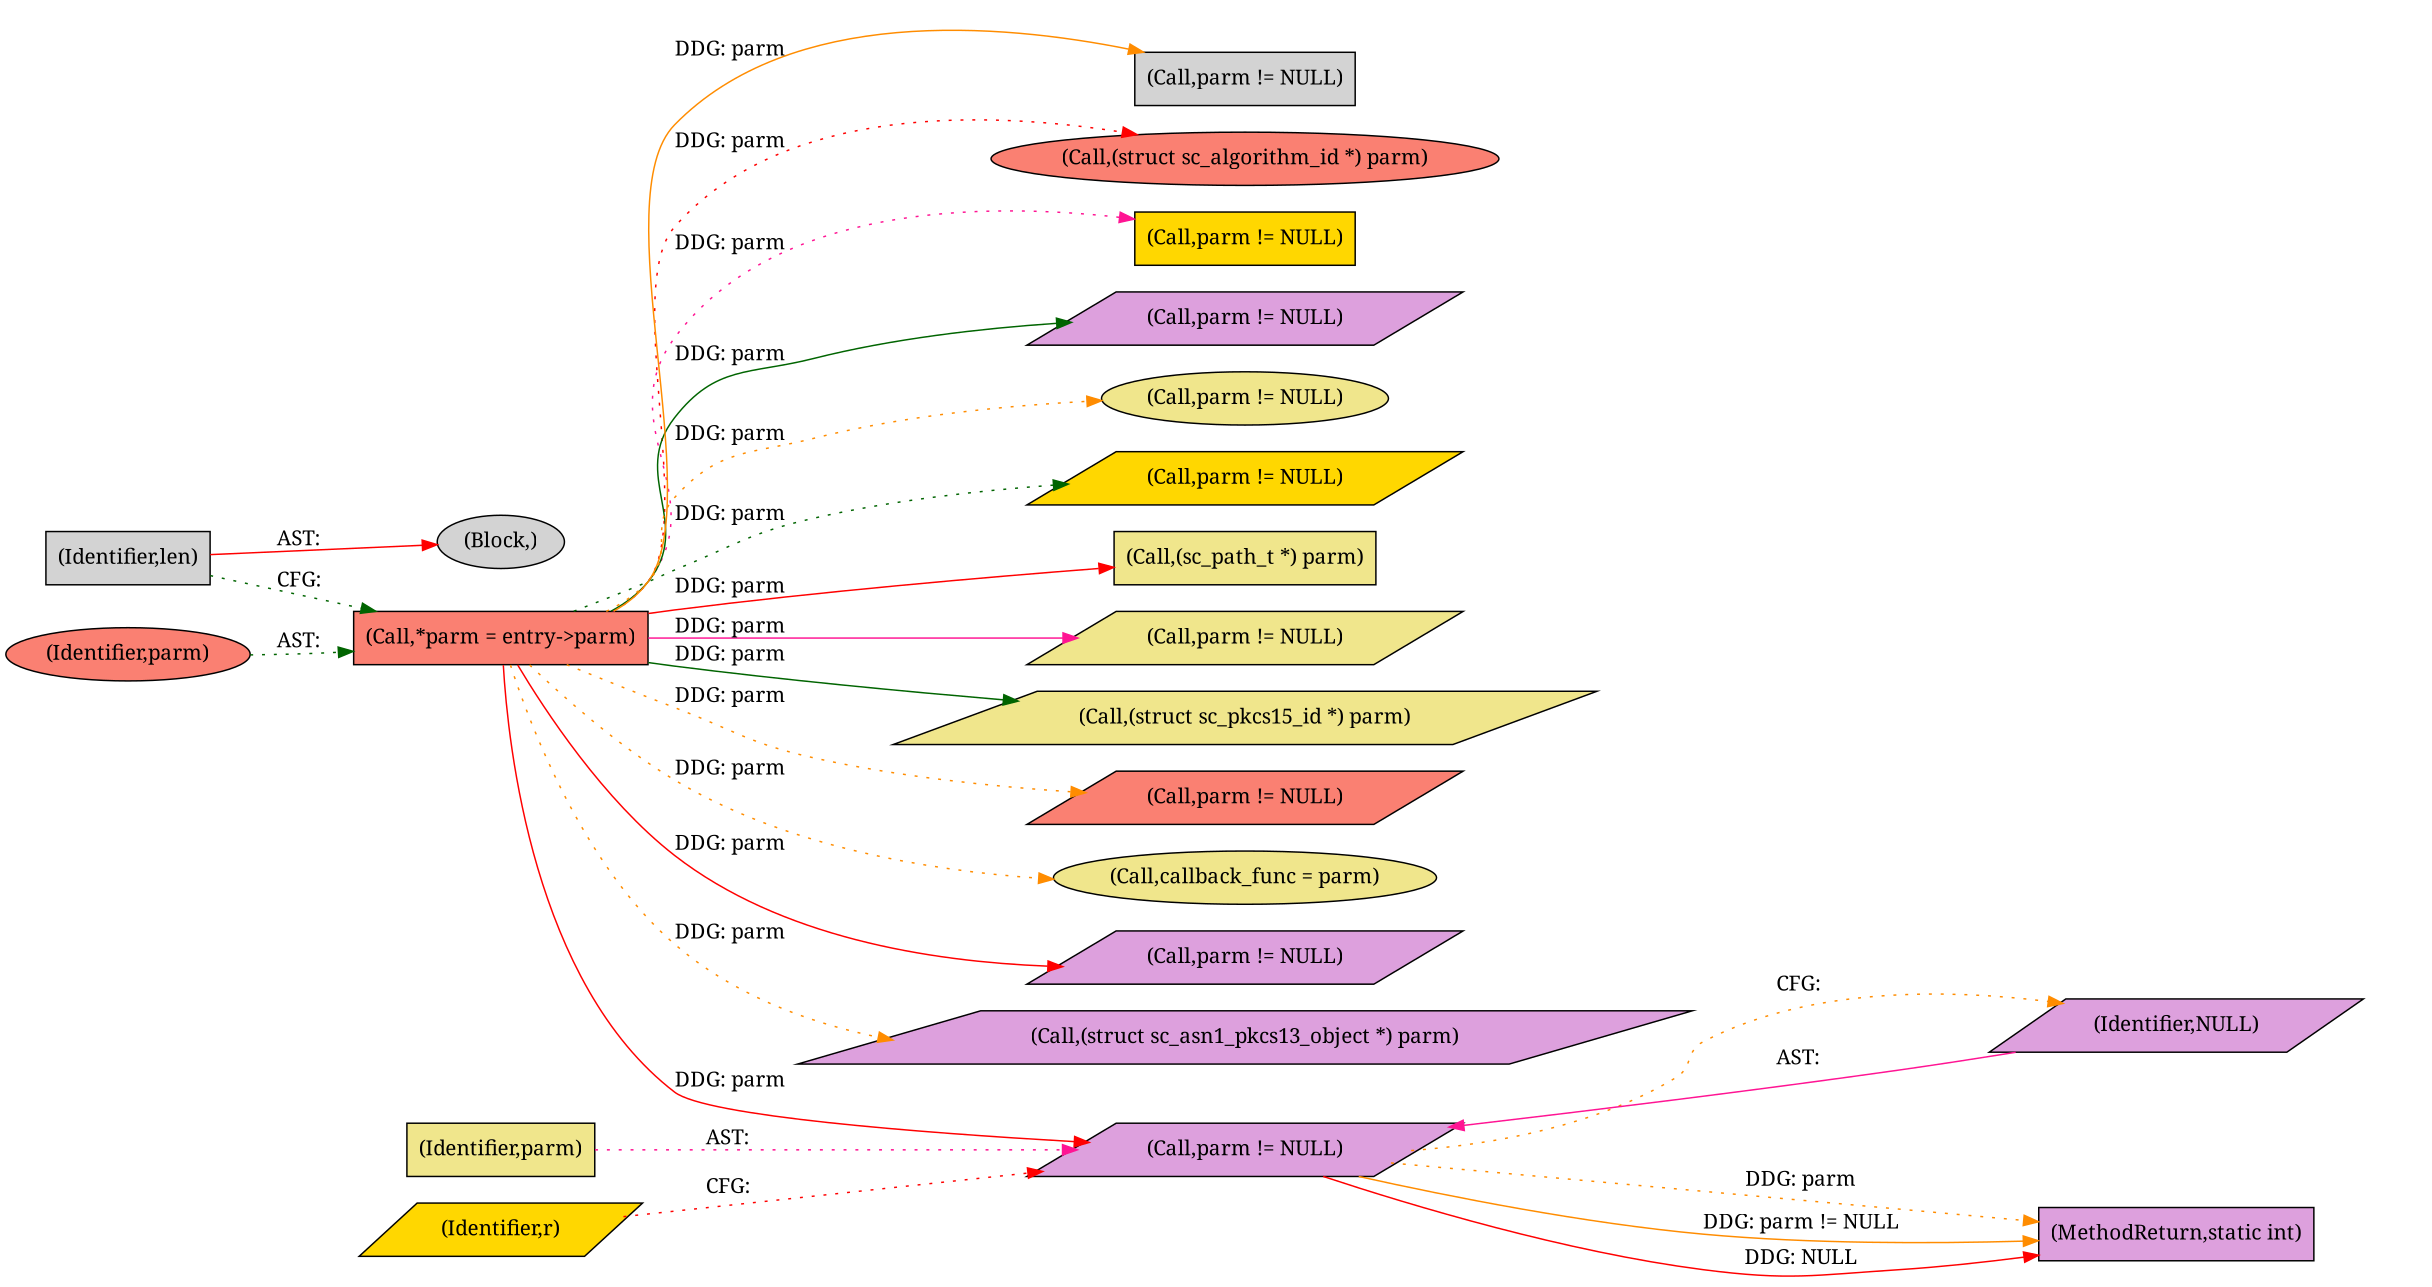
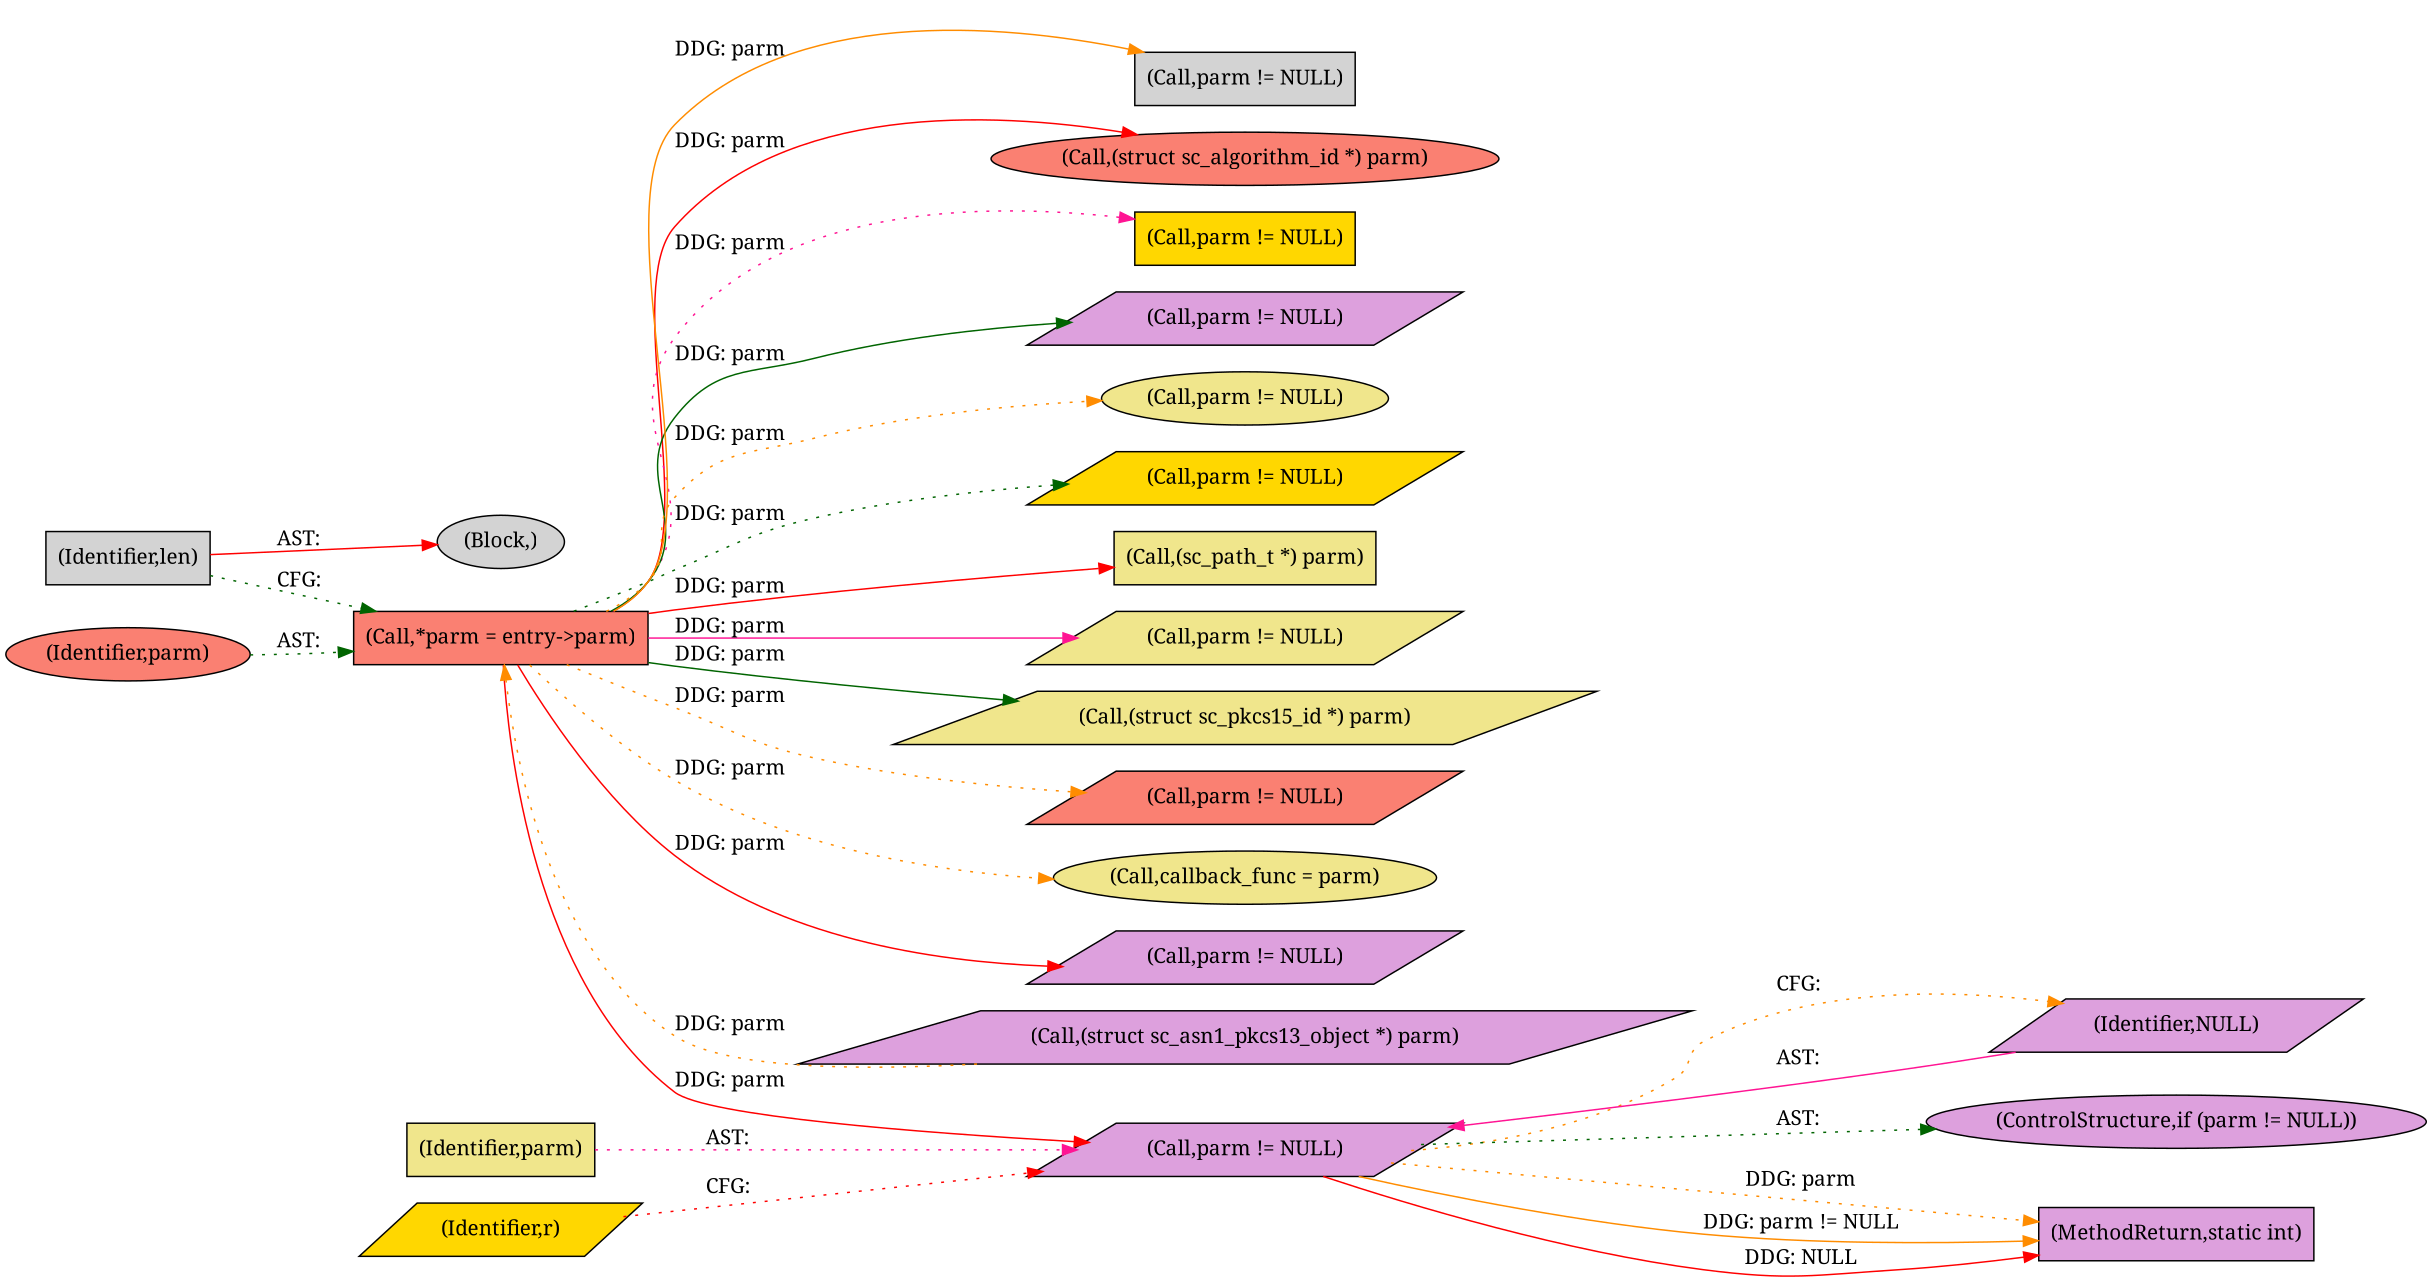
edge "(Call,*parm = entry->parm)" -> "(Call,(struct sc_algorithm_id *) parm)": style dotted -> solid
edge "(Call,*parm = entry->parm)" -> "(Call,(struct sc_asn1_pkcs13_object *) parm)": reversed
node "(ControlStructure,if (parm != NULL))": added
